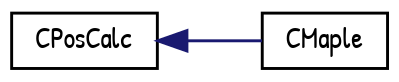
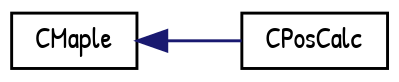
edge "CMaple" -> "CPosCalc": reversed
